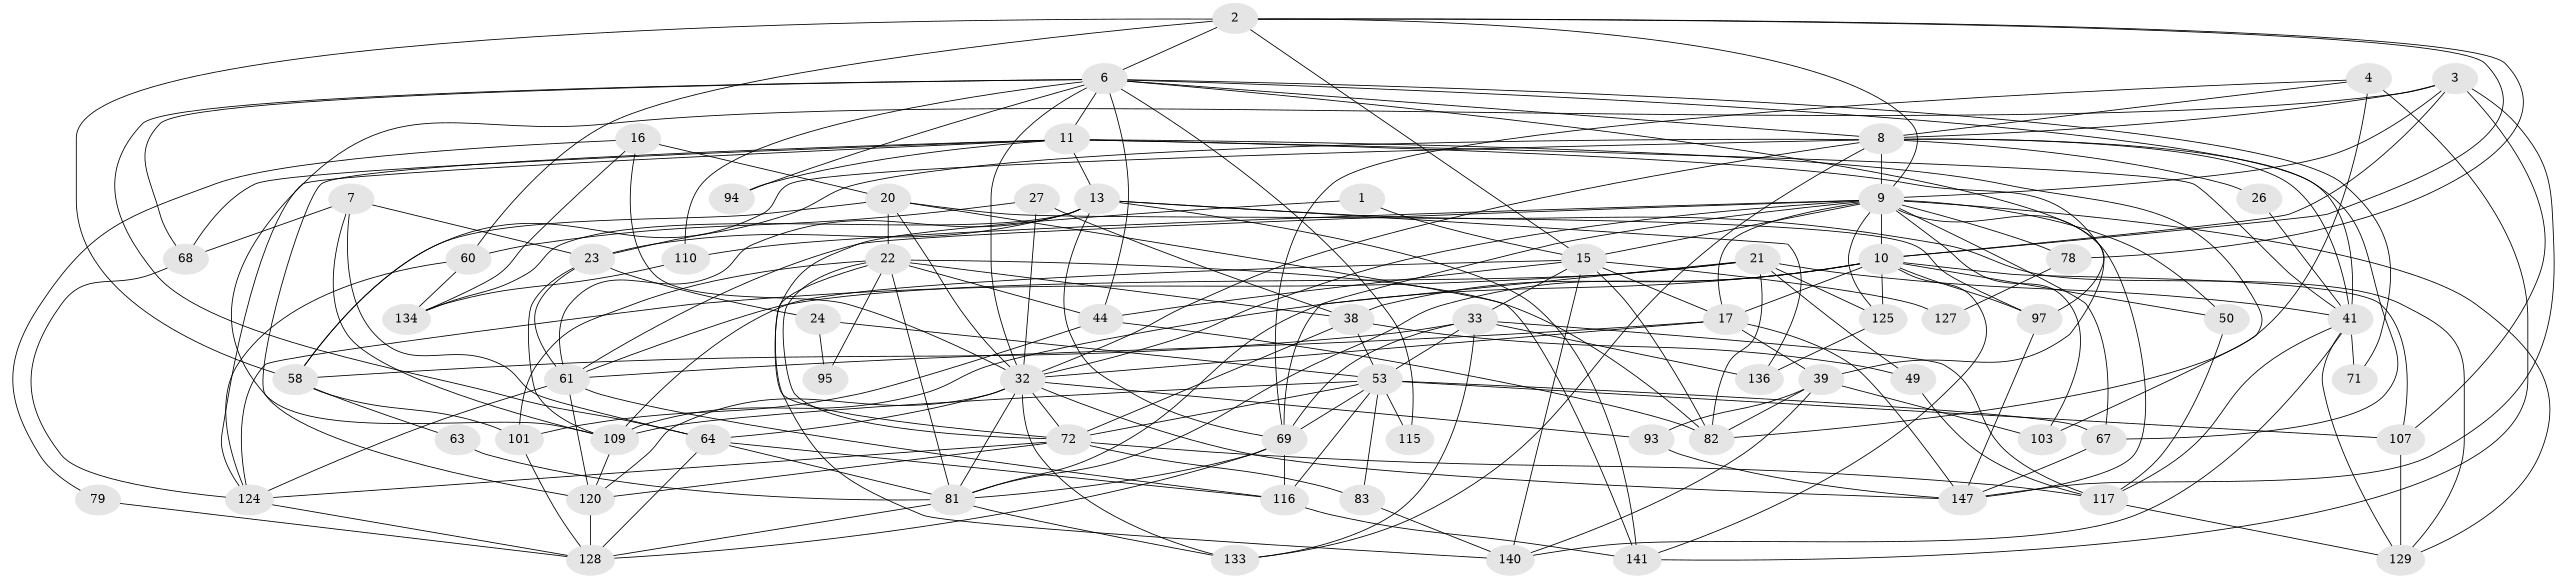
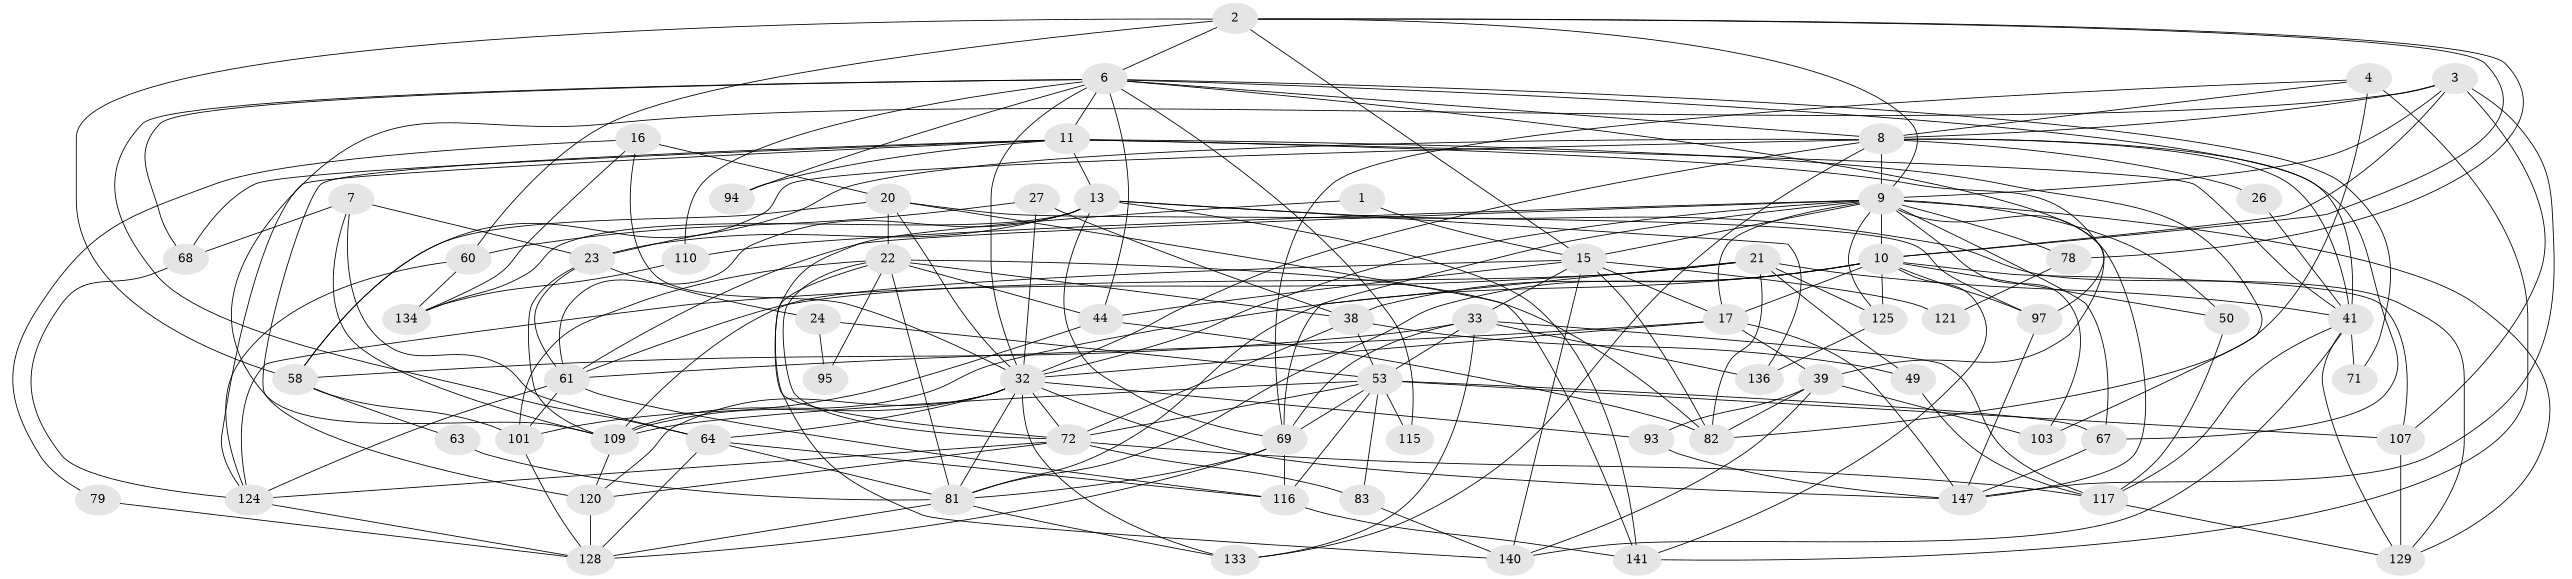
node "127": label "127" -> "121"
edge "32" -- "109": added
edge "61" -- "120": now "61" -- "101"
